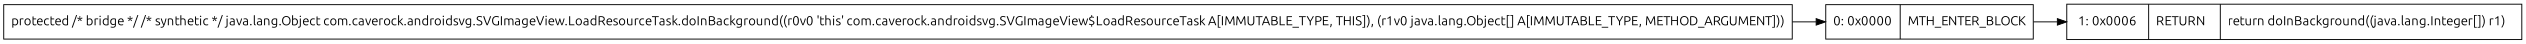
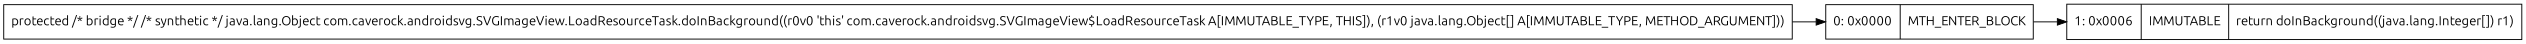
node "1: 0x0006": text "RETURN" -> "IMMUTABLE"
